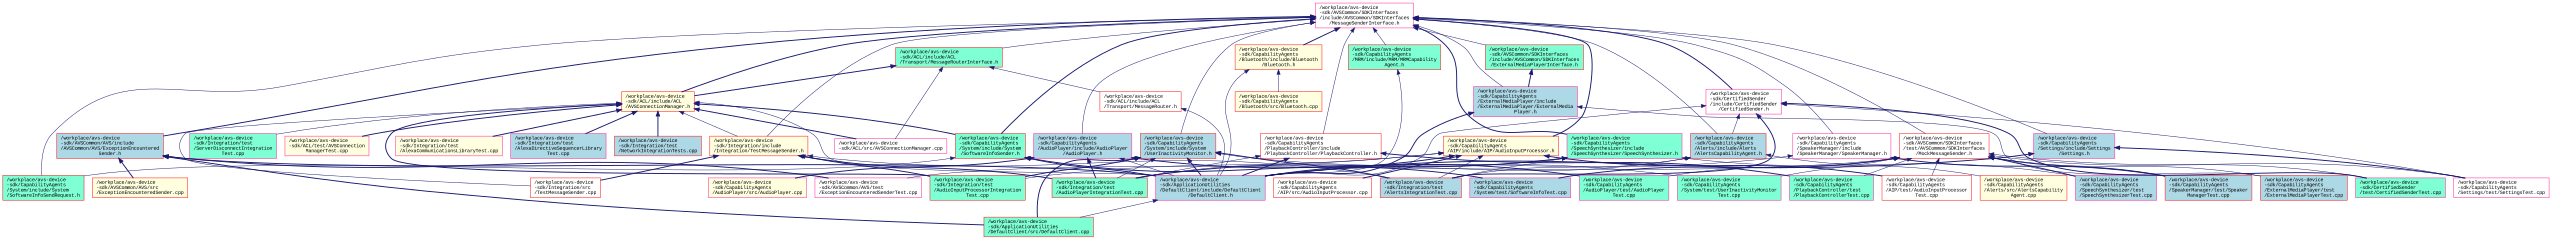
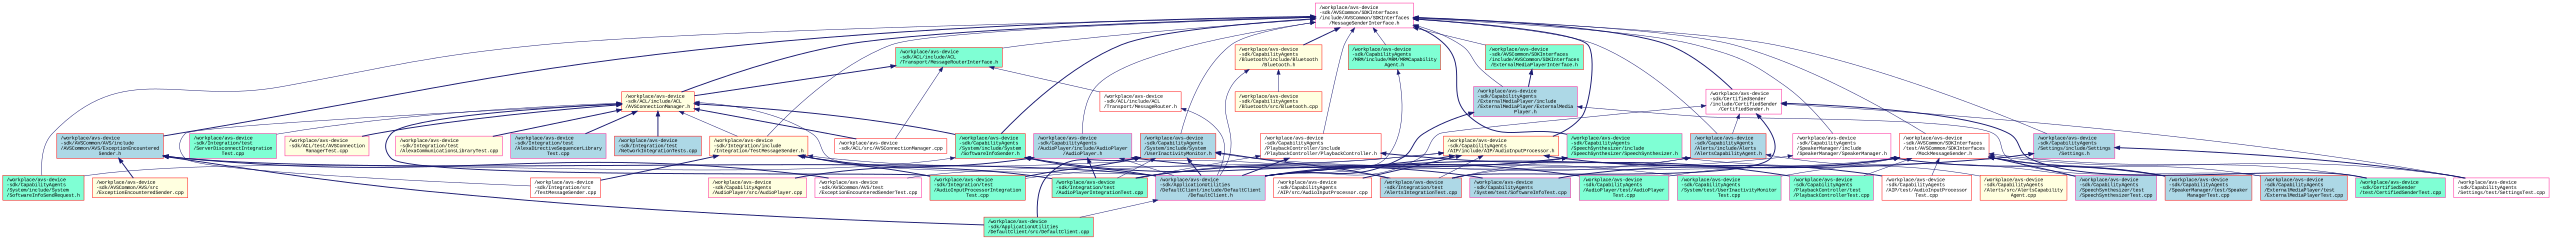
node "/workplace/avs-device -sdk/ACL/src/AVSConnectionManager.cpp": color deeppink -> red
